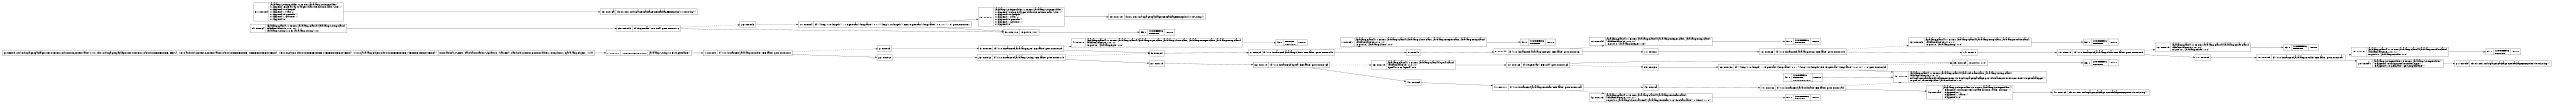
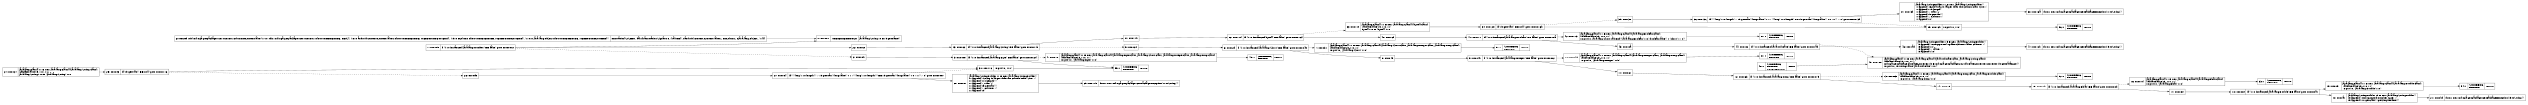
edge "27: 0x00e4" -> "30: 0x0116": style solid -> dashed
node "49: ?": text "BLOCK" -> "SYNTHETIC"
edge "3: 0x000e" -> "5: 0x002d": now "3: 0x000e" -> "55: ?"
edge "0: 0x0000" -> "1: 0x0009": reversed
edge "36: 0x013c" -> "45: 0x018e": now "36: 0x013c" -> "37: 0x013f"
